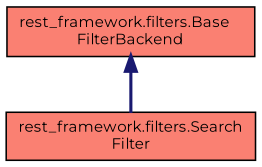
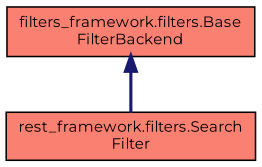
node "rest_framework.filters.Base FilterBackend": label "rest_framework.filters.Base FilterBackend" -> "filters_framework.filters.Base FilterBackend"
